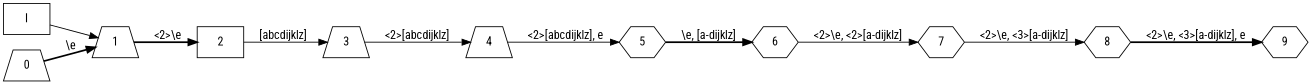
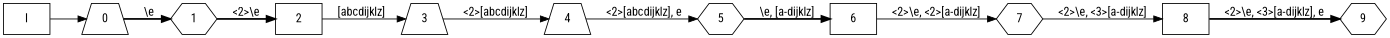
edge "I" -> "1": now "I" -> "0"
node "1": shape trapezium -> hexagon
node "6": shape hexagon -> box
node "8": shape hexagon -> box
